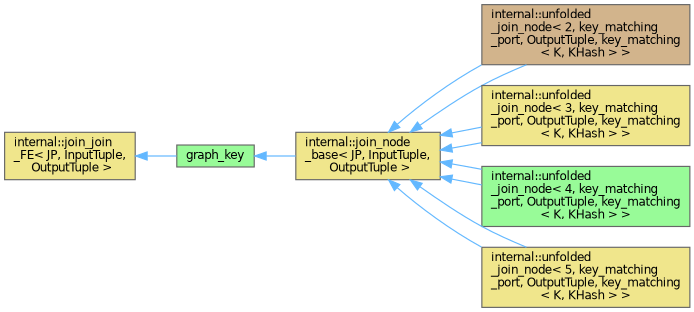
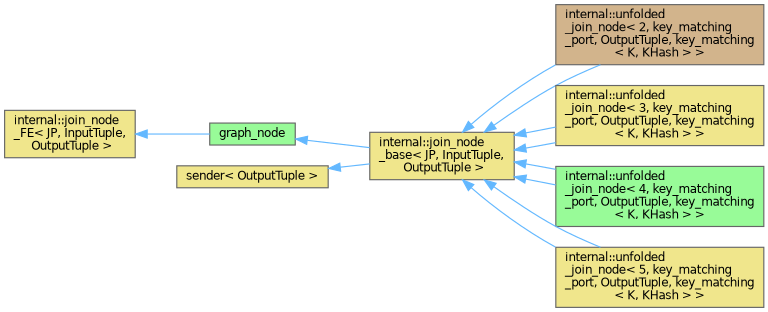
node "internal::join_join _FE< JP, InputTuple, OutputTuple >": label "internal::join_join _FE< JP, InputTuple, OutputTuple >" -> "internal::join_node _FE< JP, InputTuple, OutputTuple >"
node "graph_key": label "graph_key" -> "graph_node"
node "sender< OutputTuple >": added
